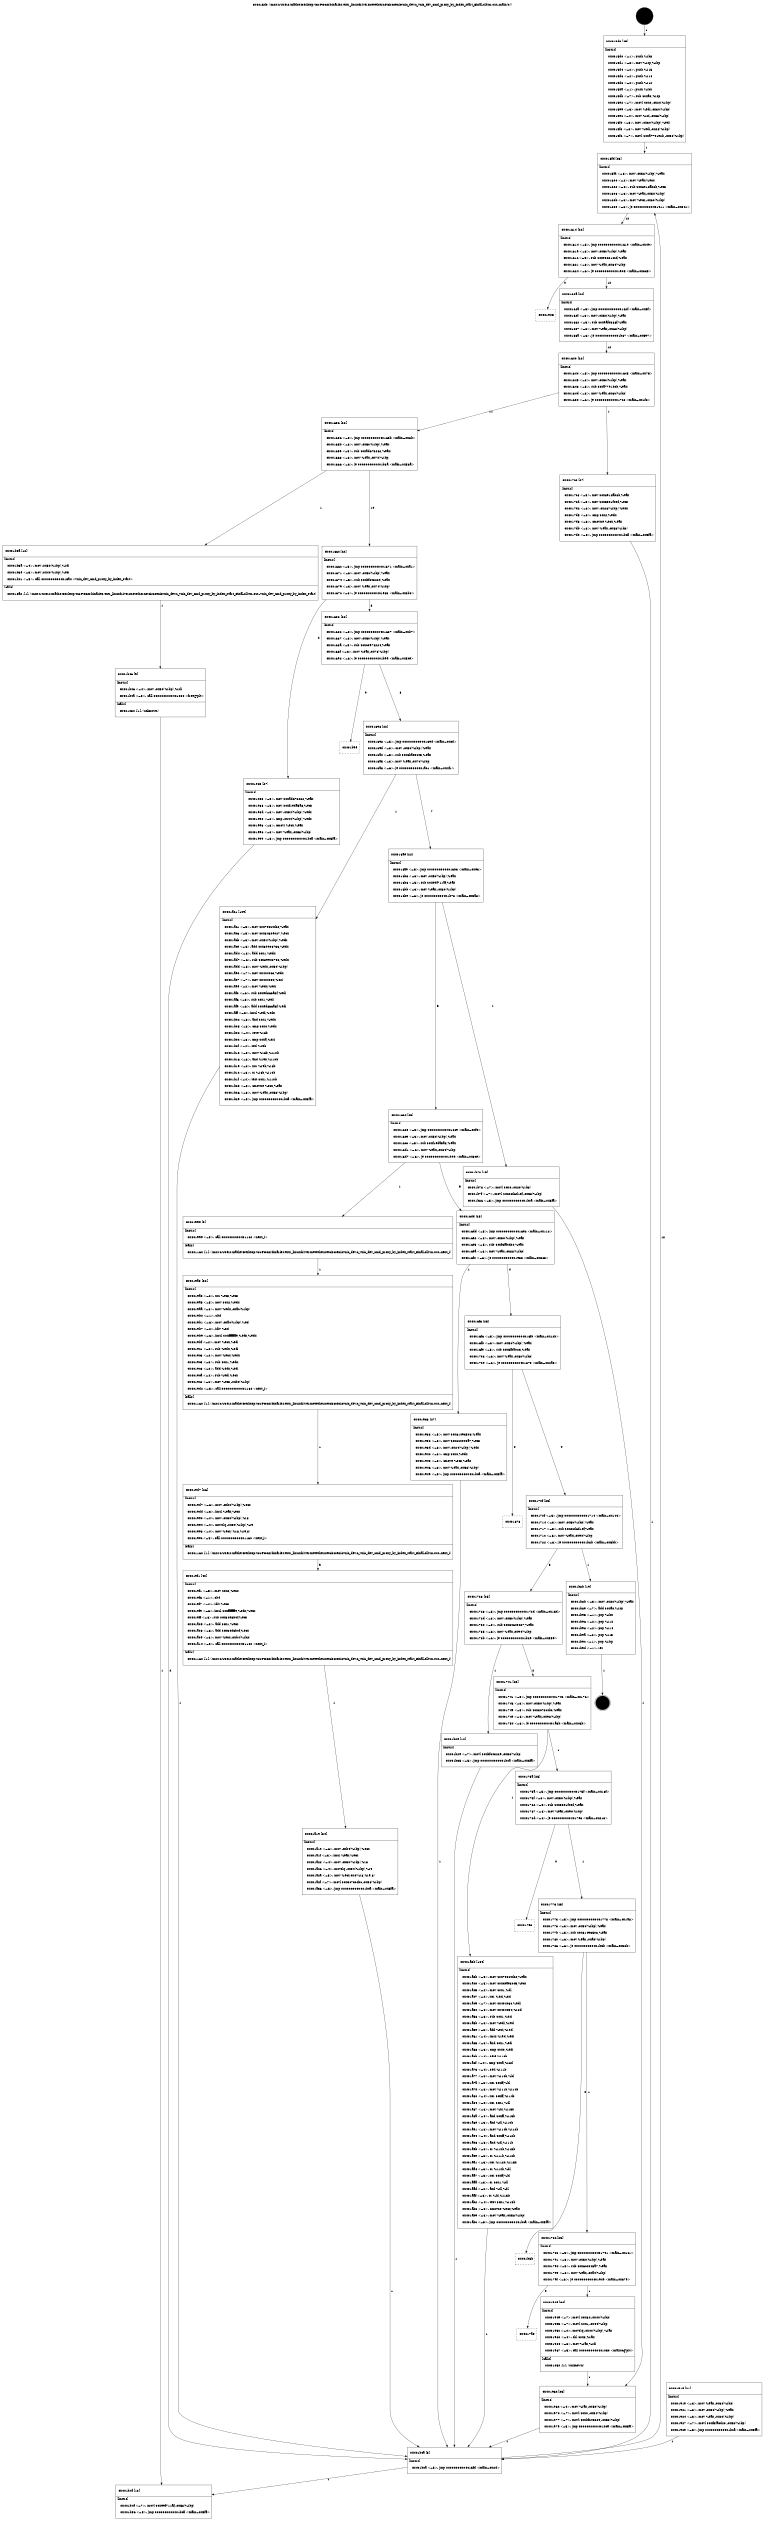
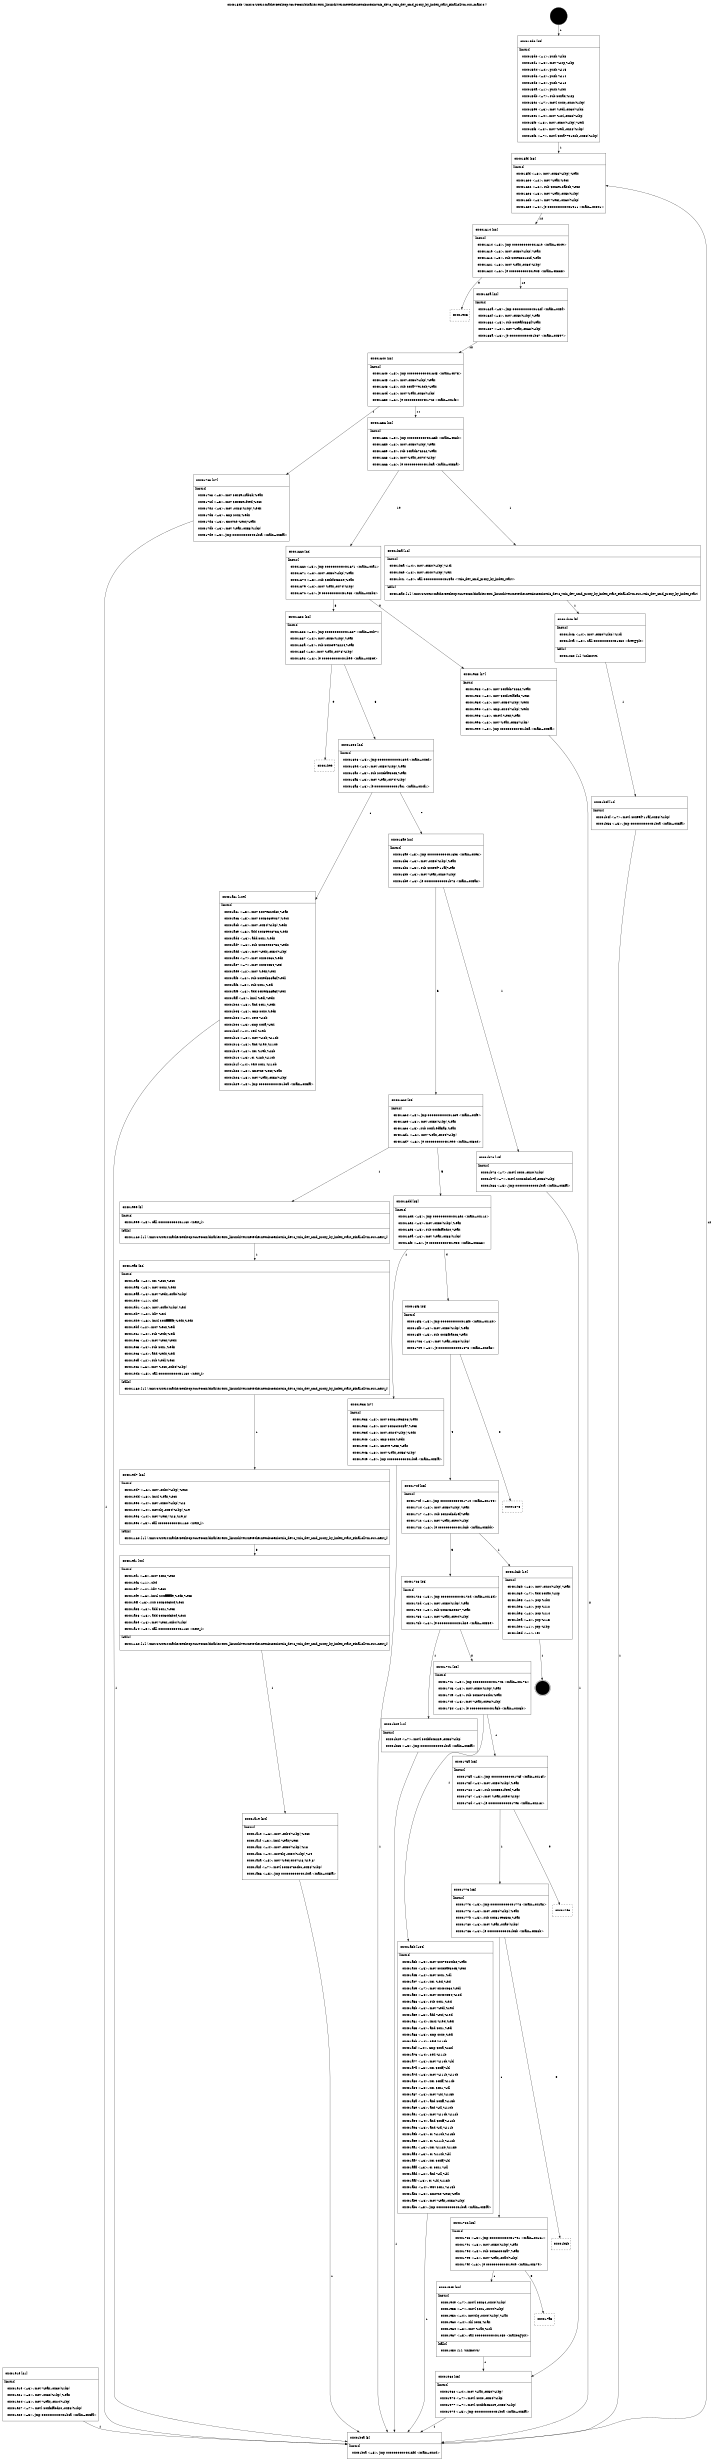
edge "0x401bca [5]" -> "0x401b4f [12]": reversed
